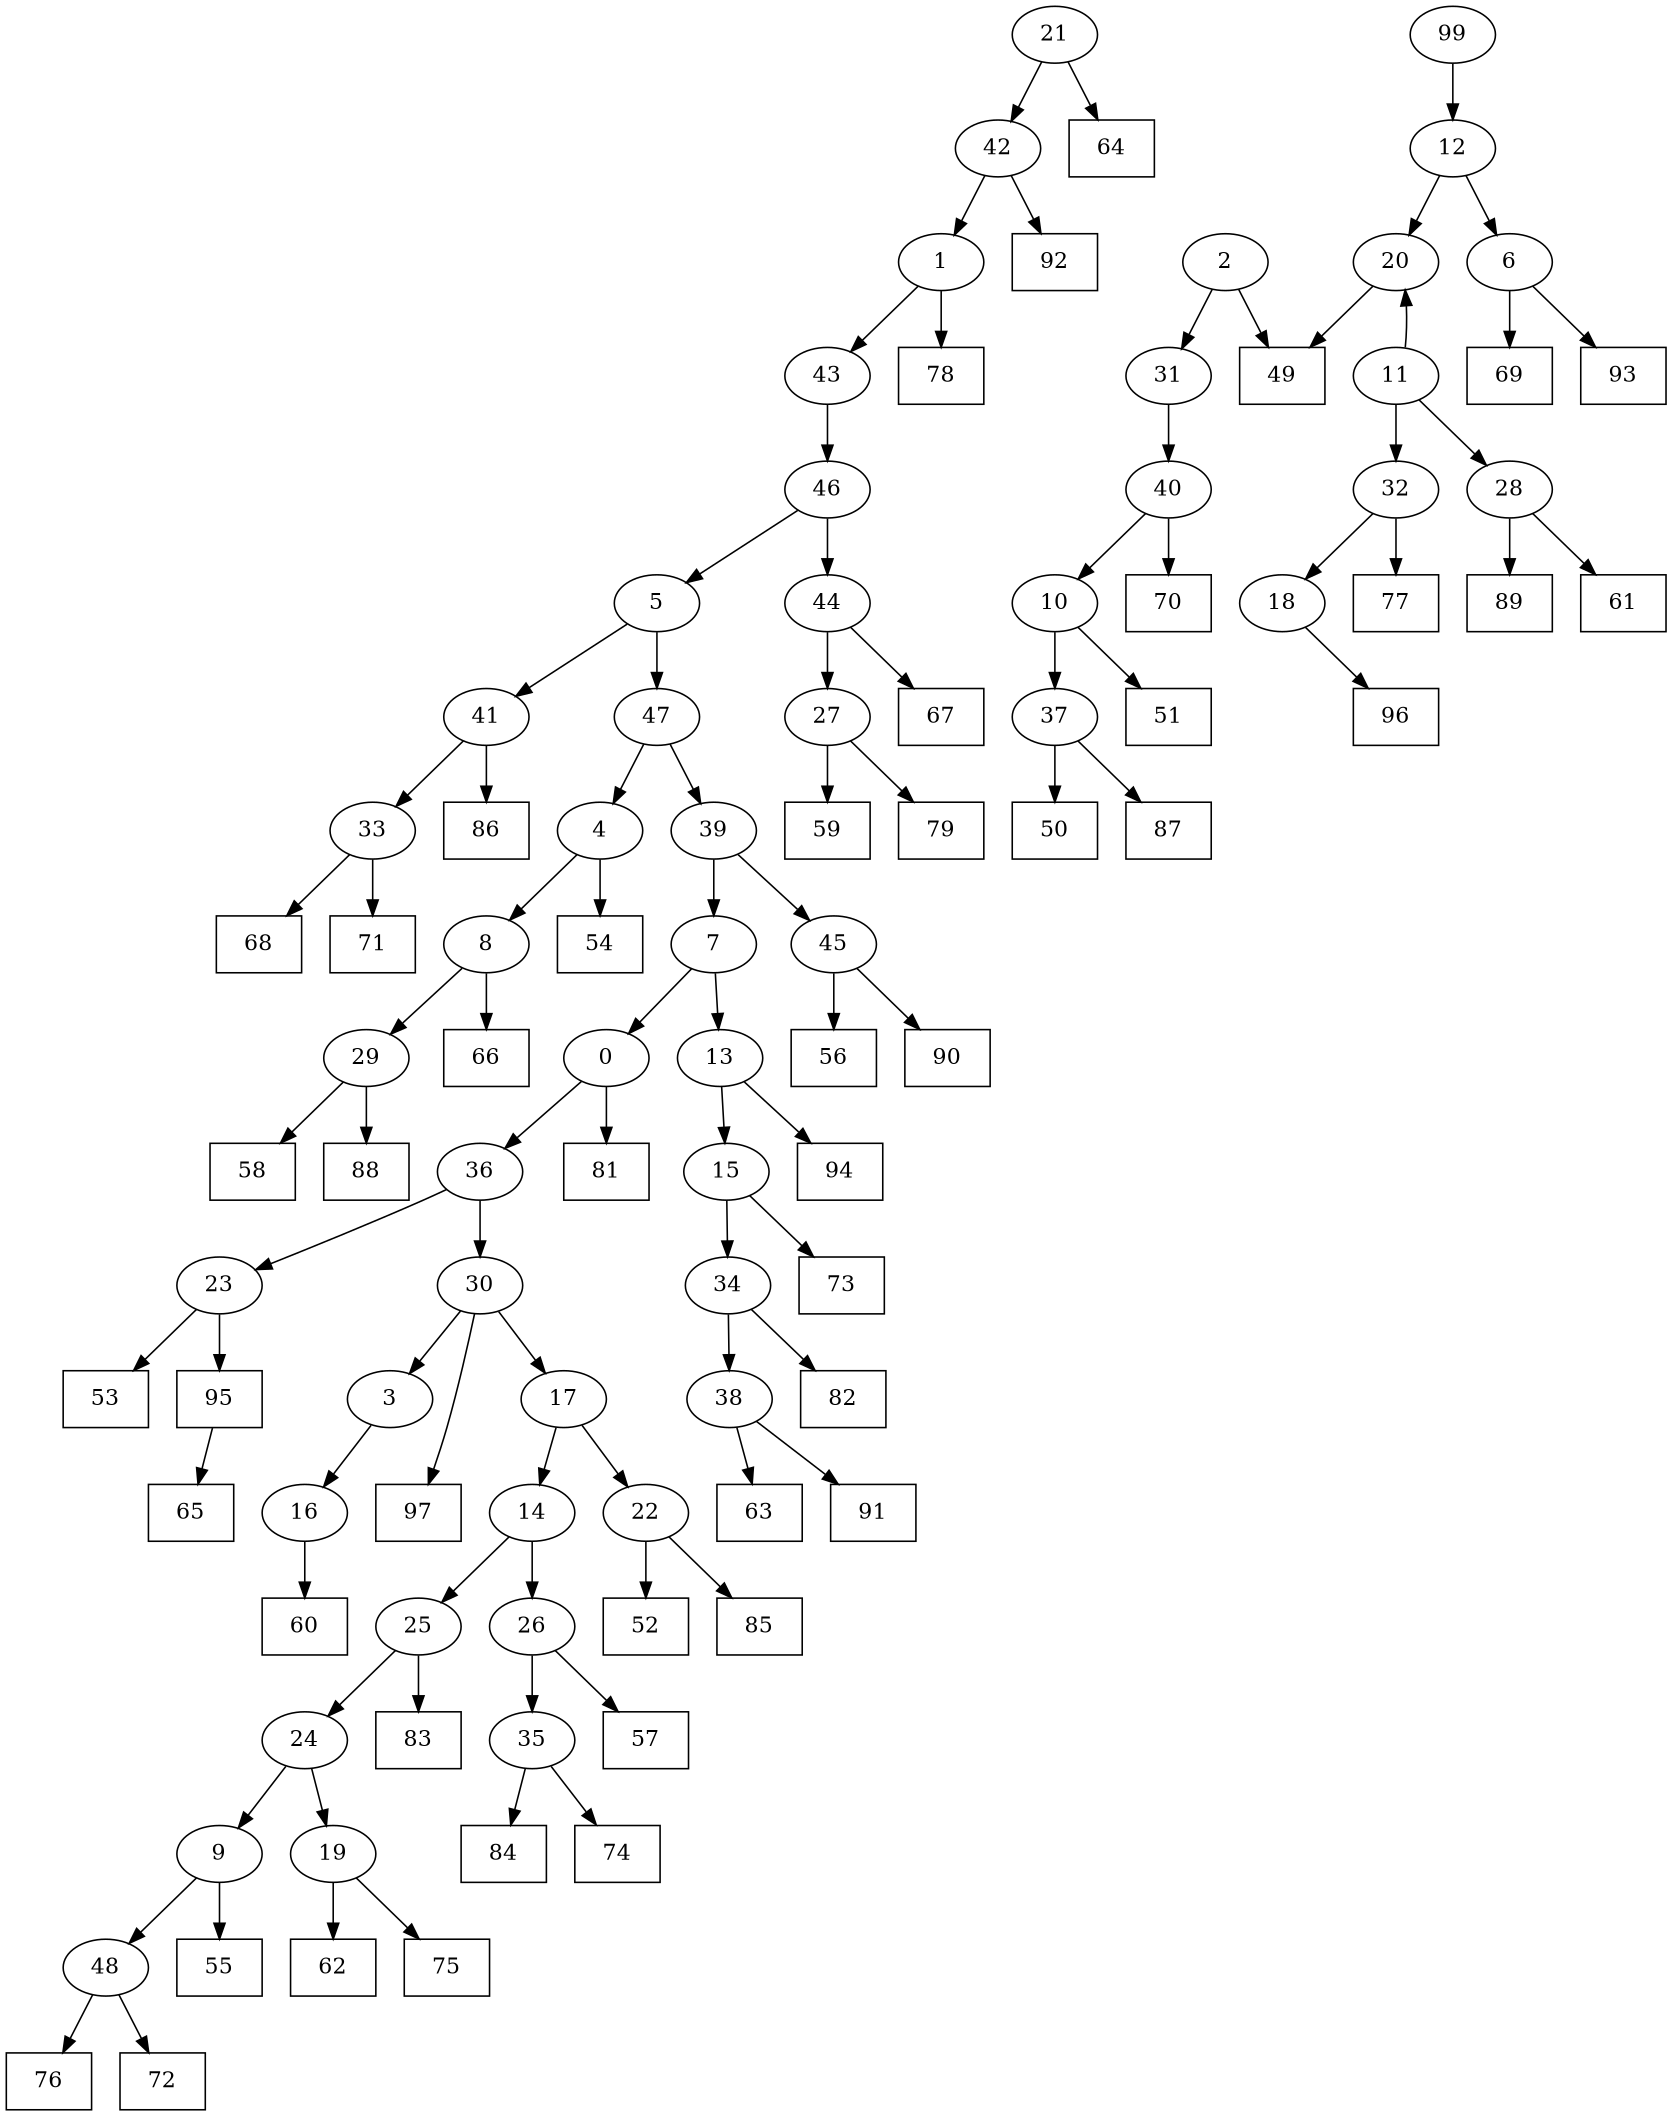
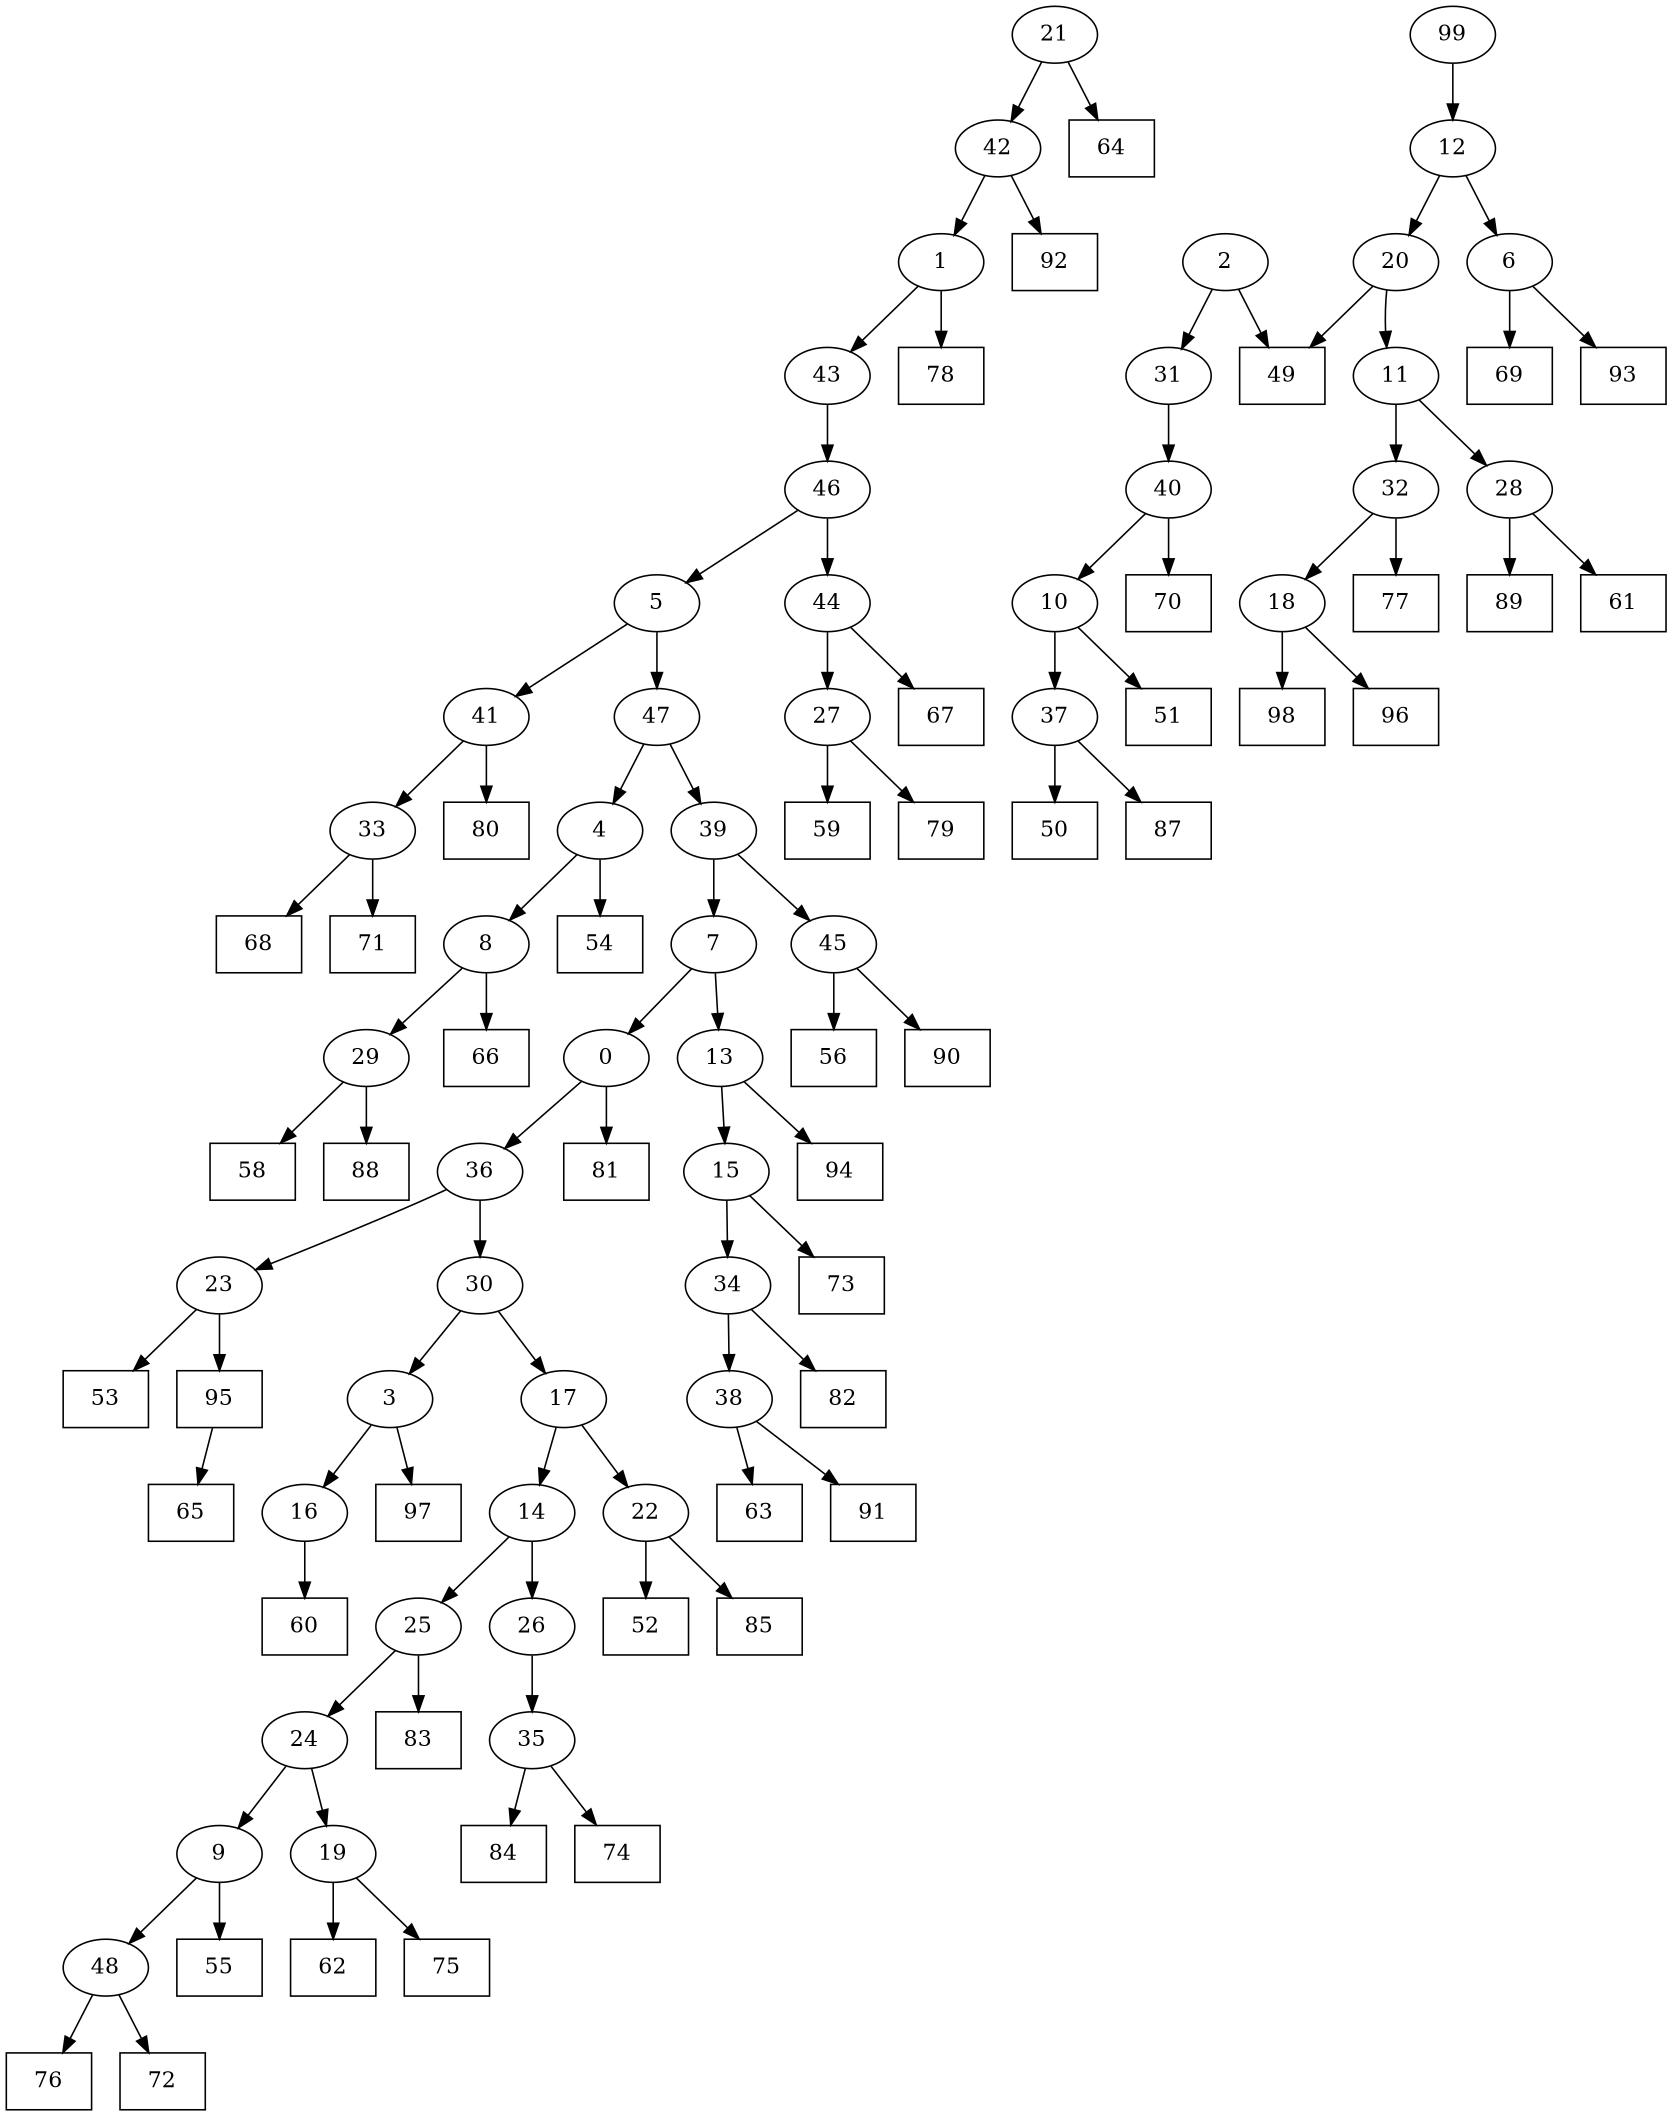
edge "11" -> "20": reversed
node "98": added
node "86": label "86" -> "80"
edge "30" -> "97": now "3" -> "97"
node "57": removed
